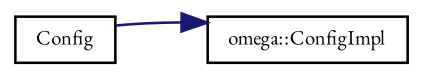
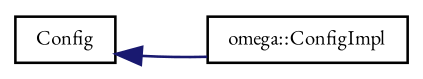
edge "Config" -> "omega::ConfigImpl": reversed
